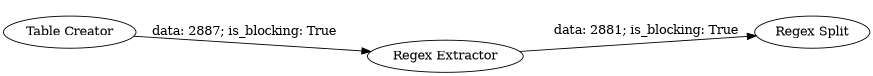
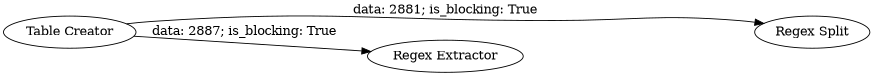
edge "Regex Extractor" -> "Regex Split": now "Table Creator" -> "Regex Split"
